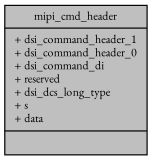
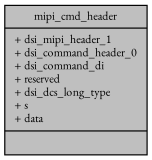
node "mipi_cmd_header": text "+ dsi_command_header_1" -> "+ dsi_mipi_header_1"
